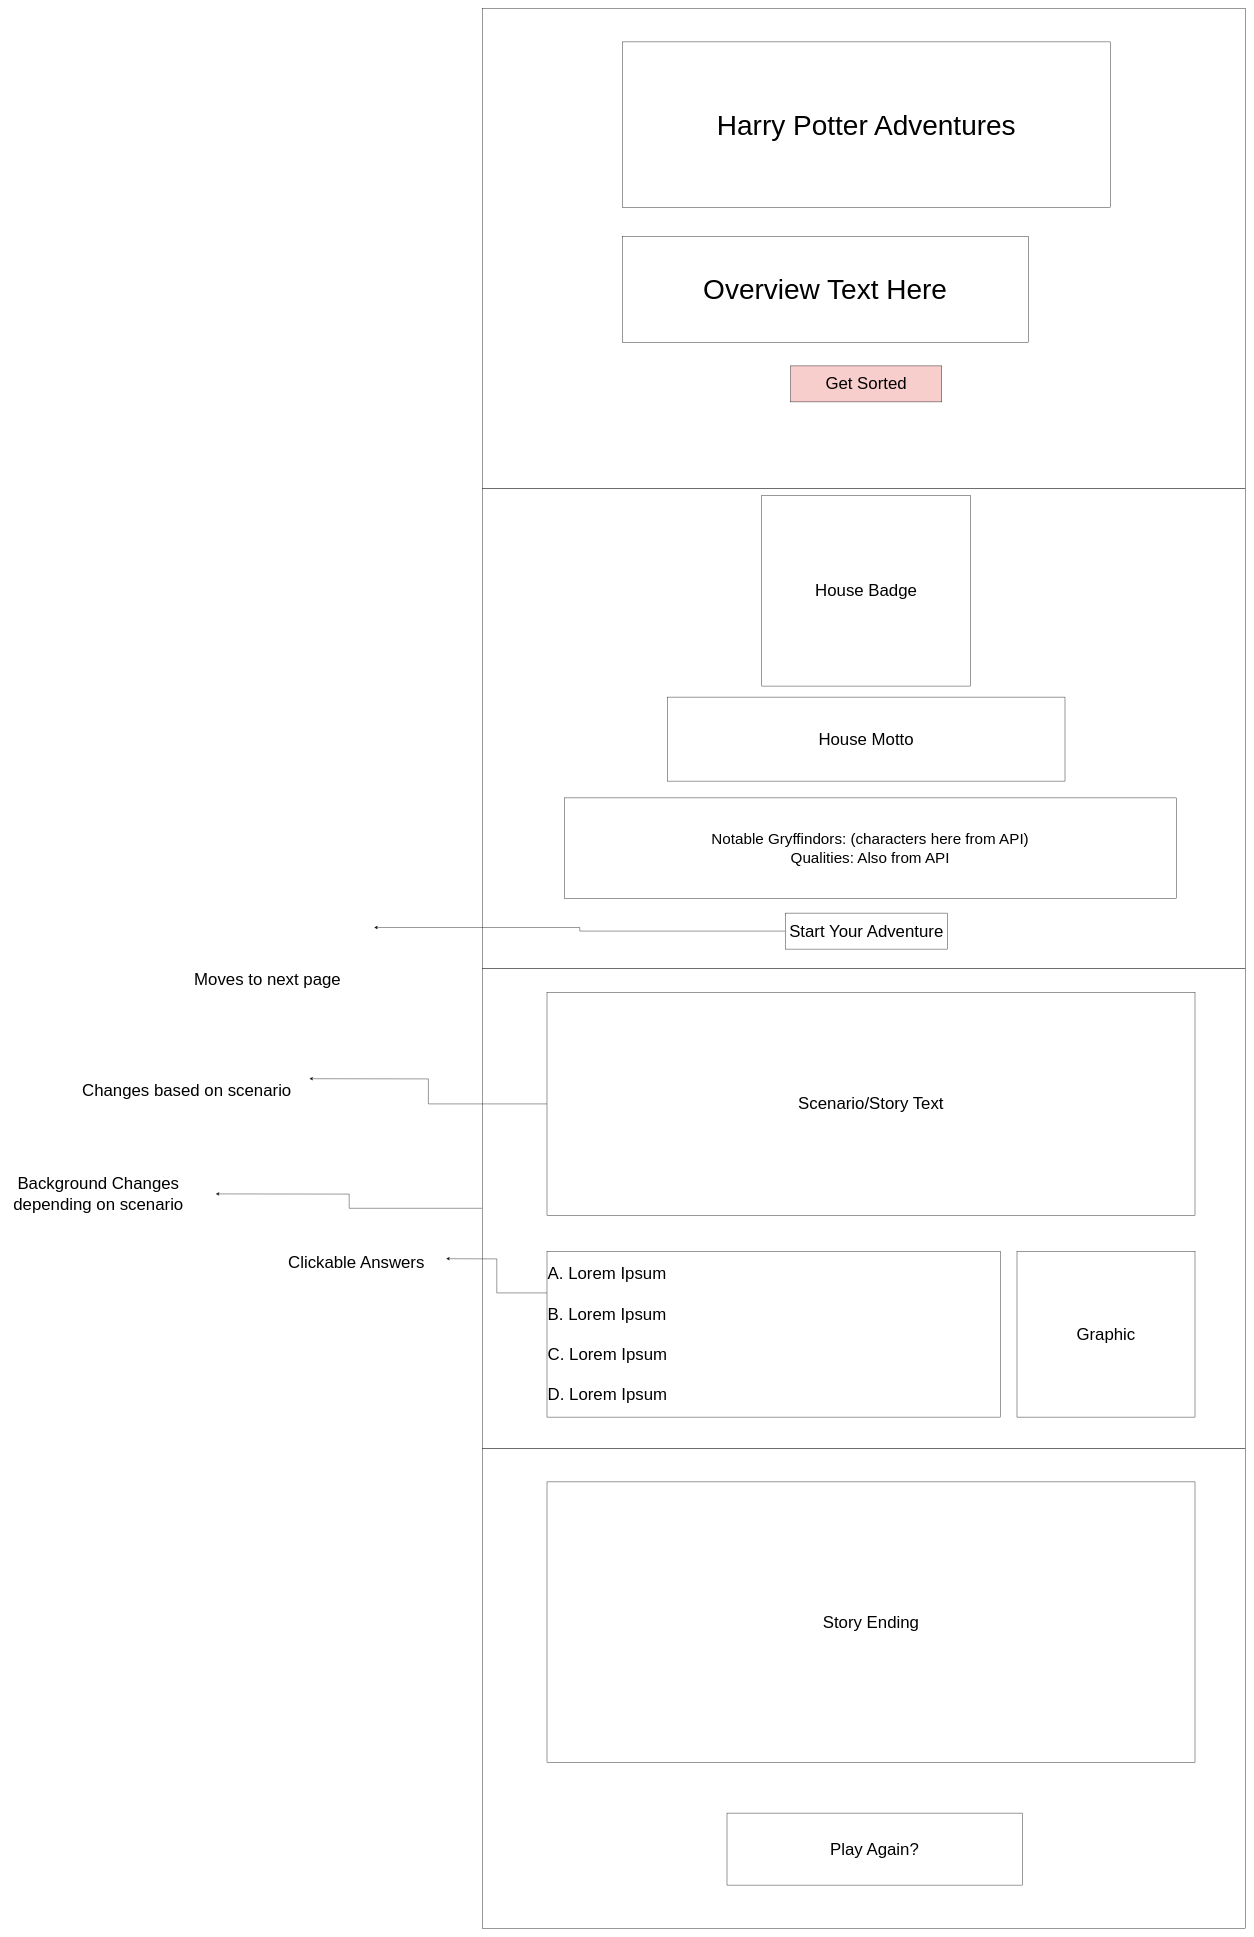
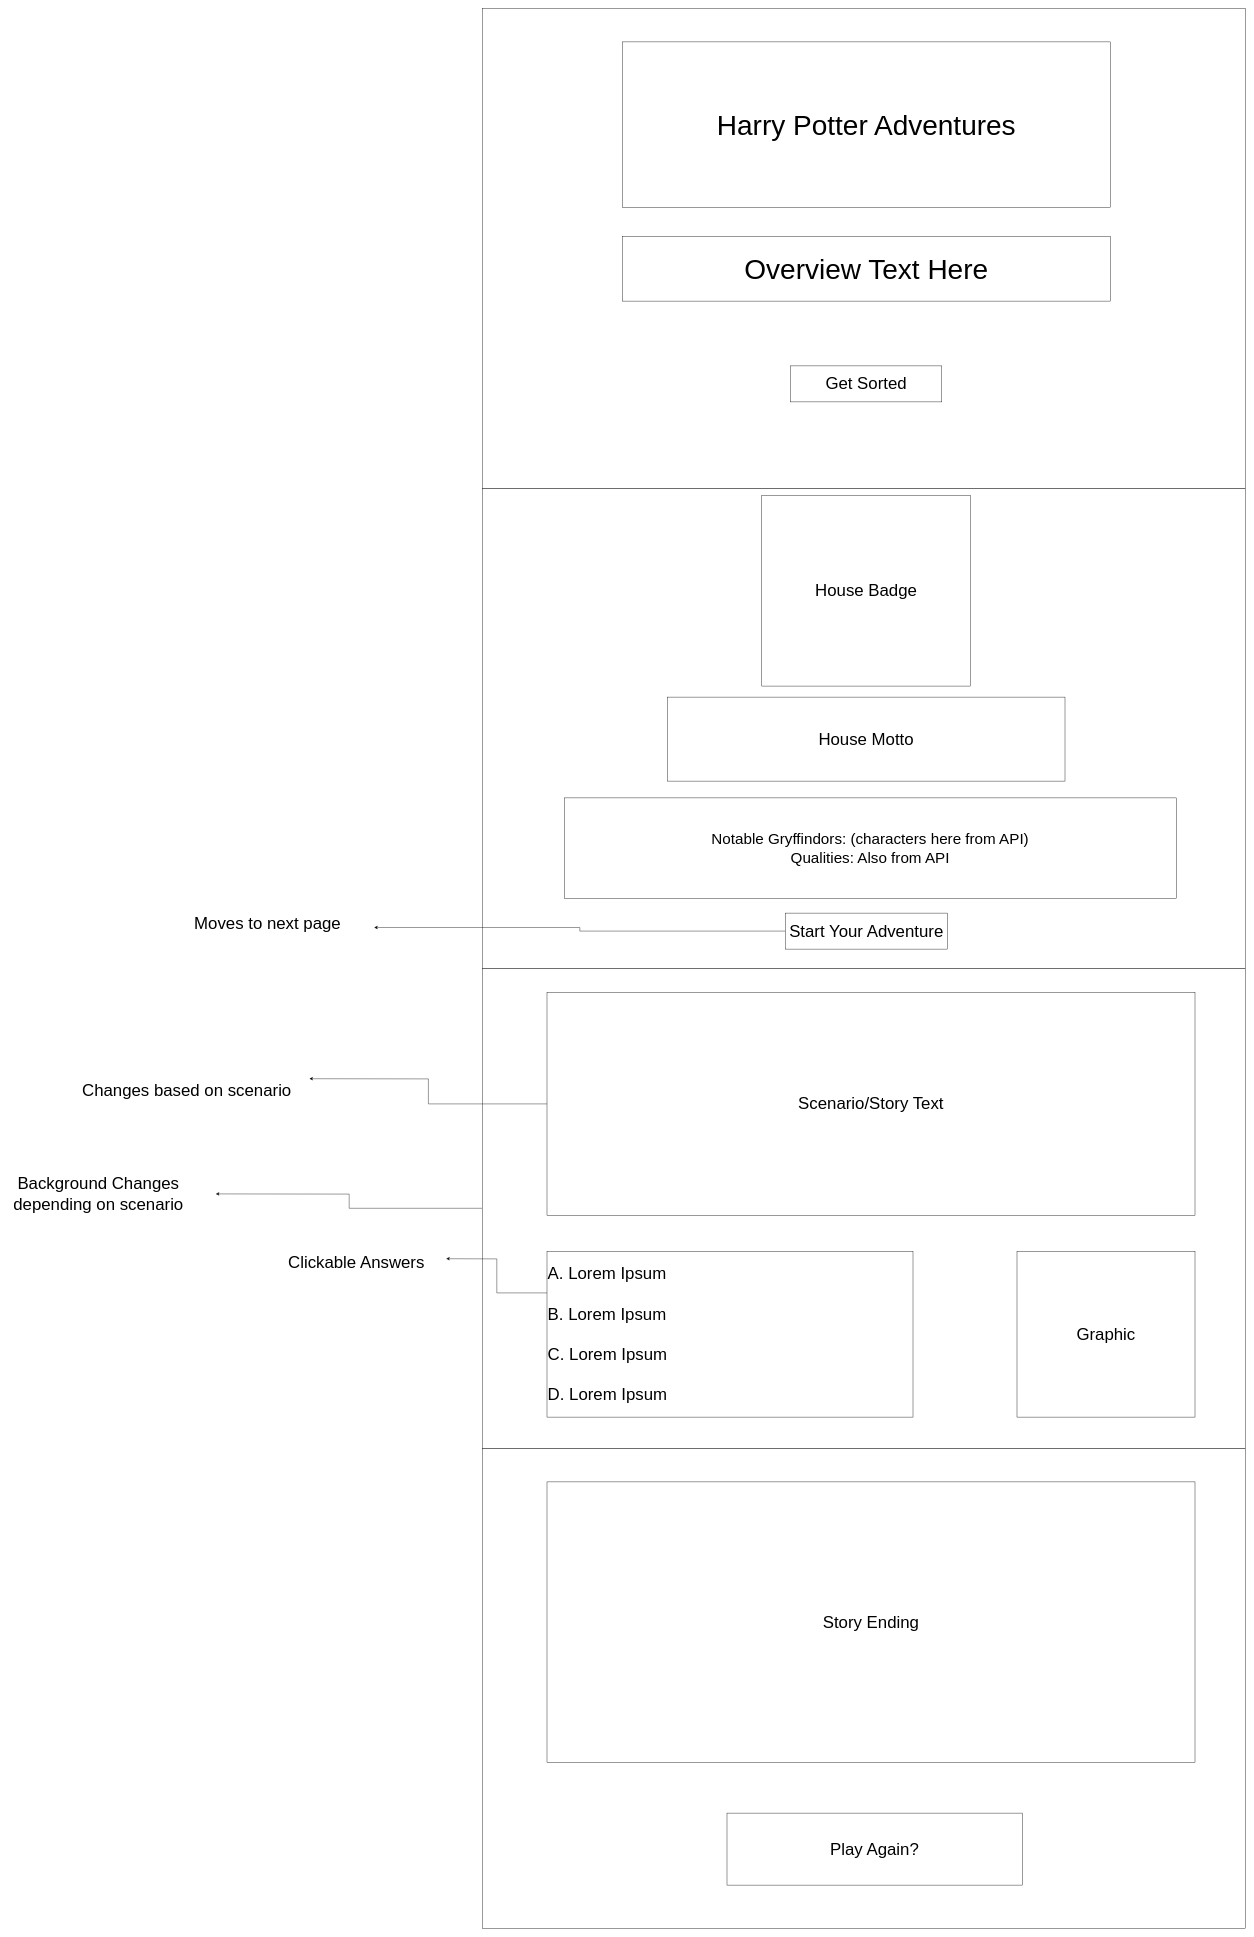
node "Overview Text Here": size 406x106 -> 488x65
node "Get Sorted": fillcolor #f8cecc -> #ffffff
node "Moves to next page": moved (267, 980) -> (267, 924)
node "A. Lorem Ipsum B. Lorem Ipsum C. Lorem Ipsum D. Lorem Ipsum": size 454x166 -> 366x166
